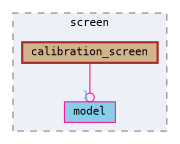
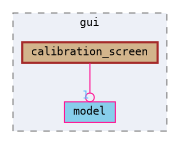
cluster "screen": label "screen" -> "gui"
